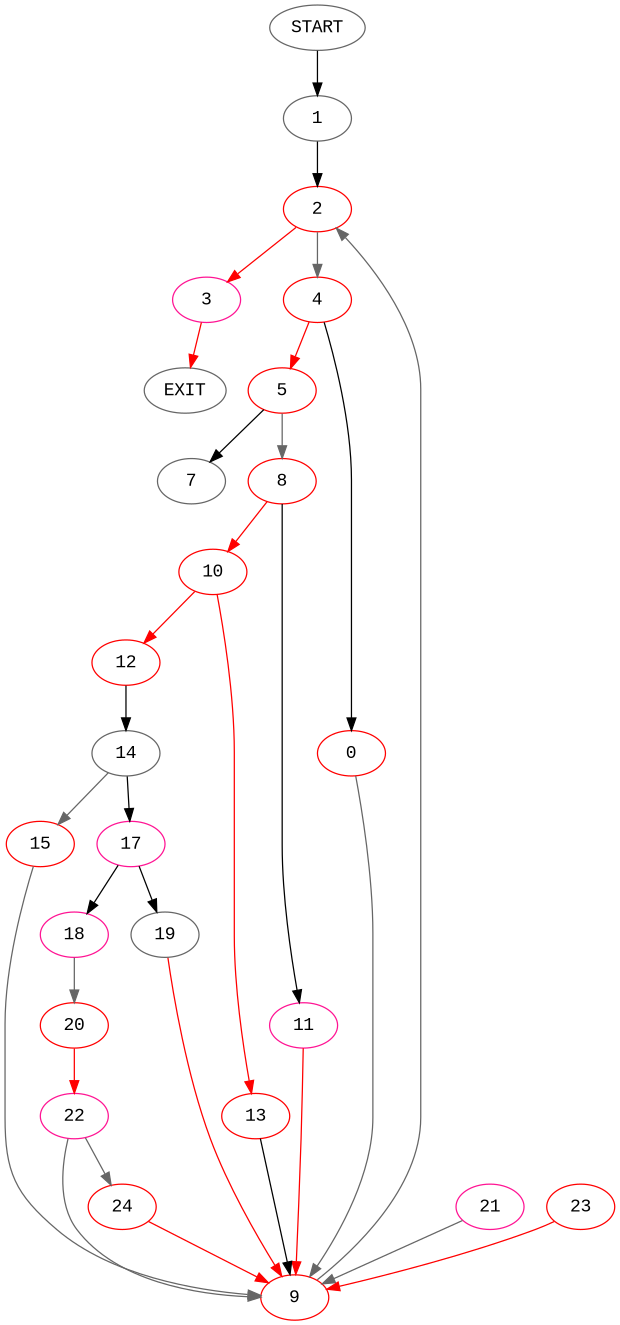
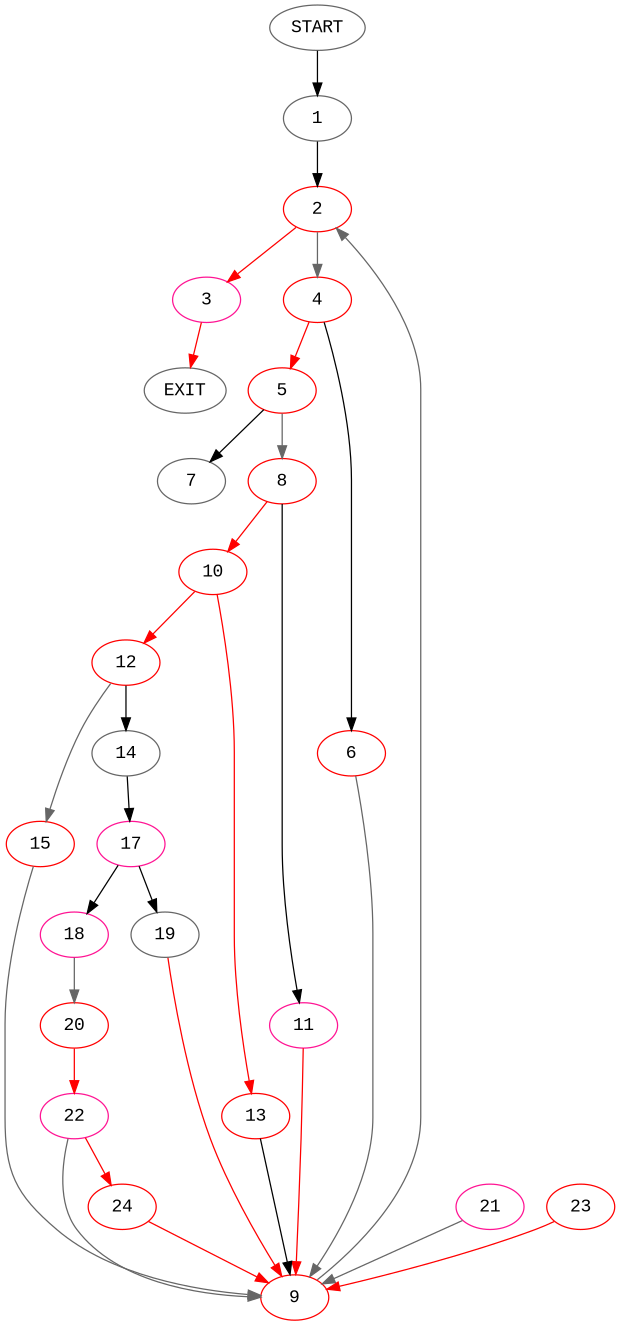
node "0": label "0" -> "6"
edge "14" -> "15": now "12" -> "15"
edge "22" -> "24": color gray40 -> red
